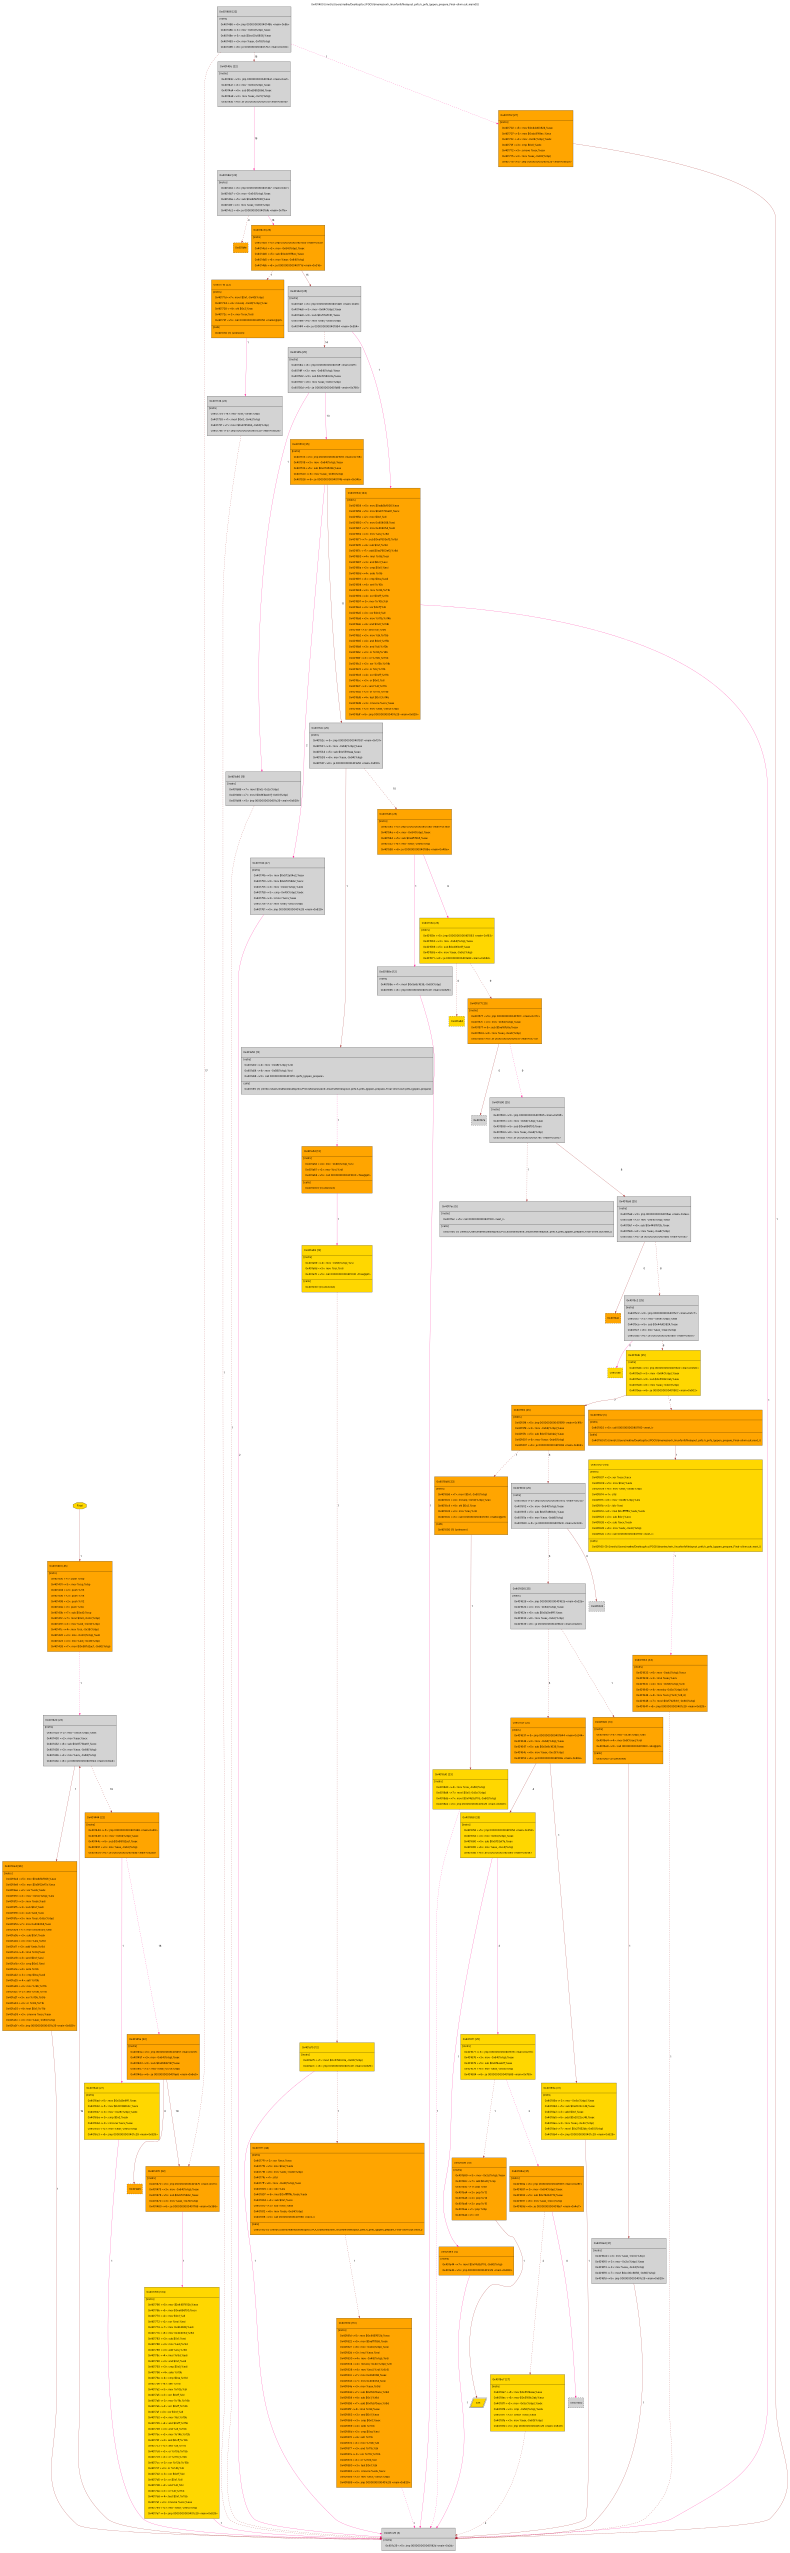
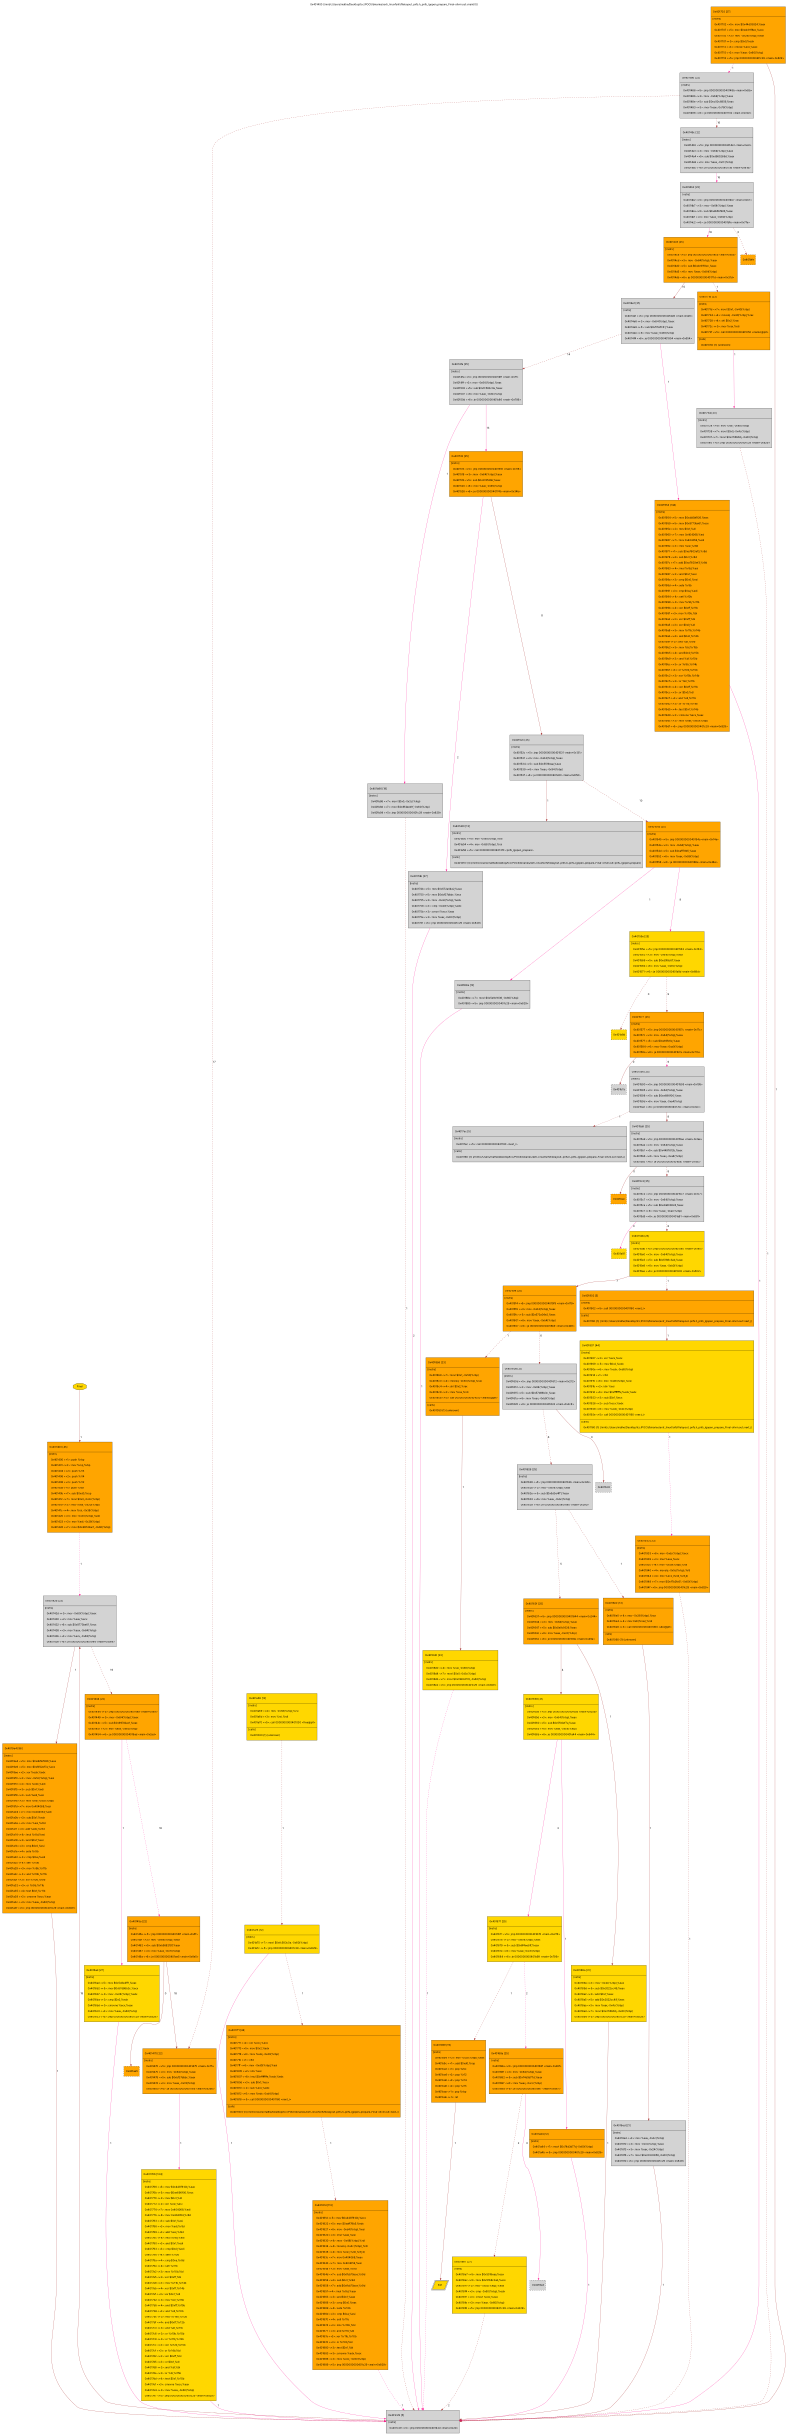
edge "0x401486 [22]" -> "0x401702 [27]": reversed
node "0x401a5d [12]": removed
